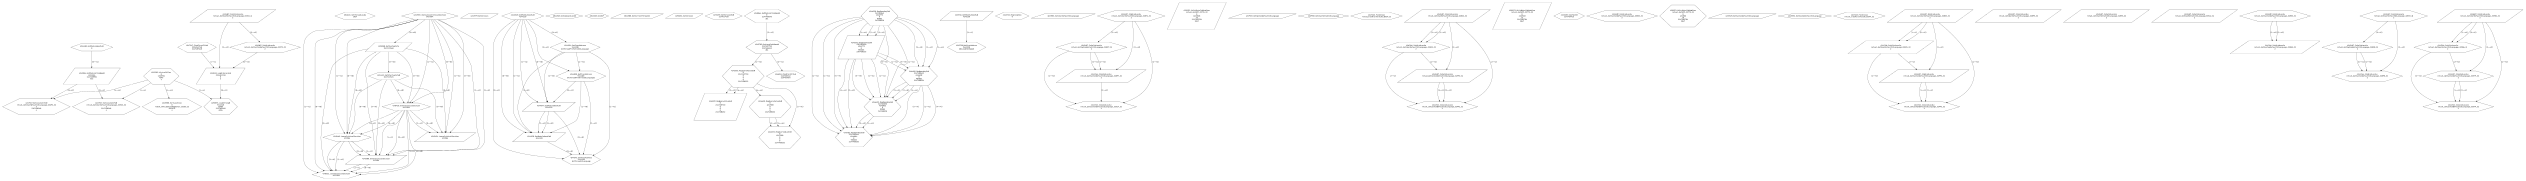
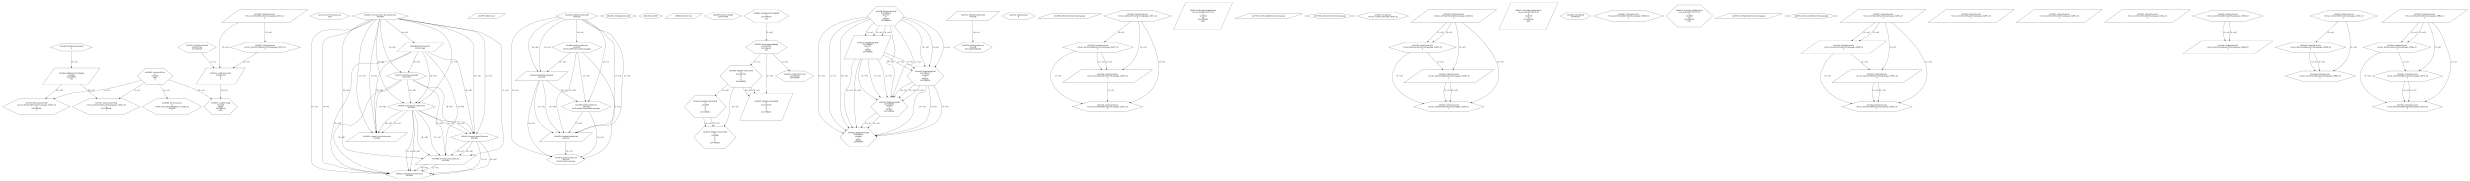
node "6844580.GetCurrentThreadId": removed
node "4247263.FindClose retval_FindFirstFileW_33697_32": removed
edge "4243965.InitializeCriticalSection 6917004" -> "4214413.GetStartupInfoW 2147417624": added, label "(0-->0)"
edge "4245785.GetLongPathNameW 2147407710 2147406542 261" -> "4246599.RegQueryValueExW 0 2147407710 0 0 0 2147408232": added, label "(1-->2)"
edge "4244050.GetProcAddress 9441320 SetThreadPreferredUILanguages" -> "4244044.GetModuleHandleW 4244120": reversed
edge "4214413.GetStartupInfoW 2147417624" -> "4245621.LeaveCriticalSection 6917004": added, label "(0-->0)"
